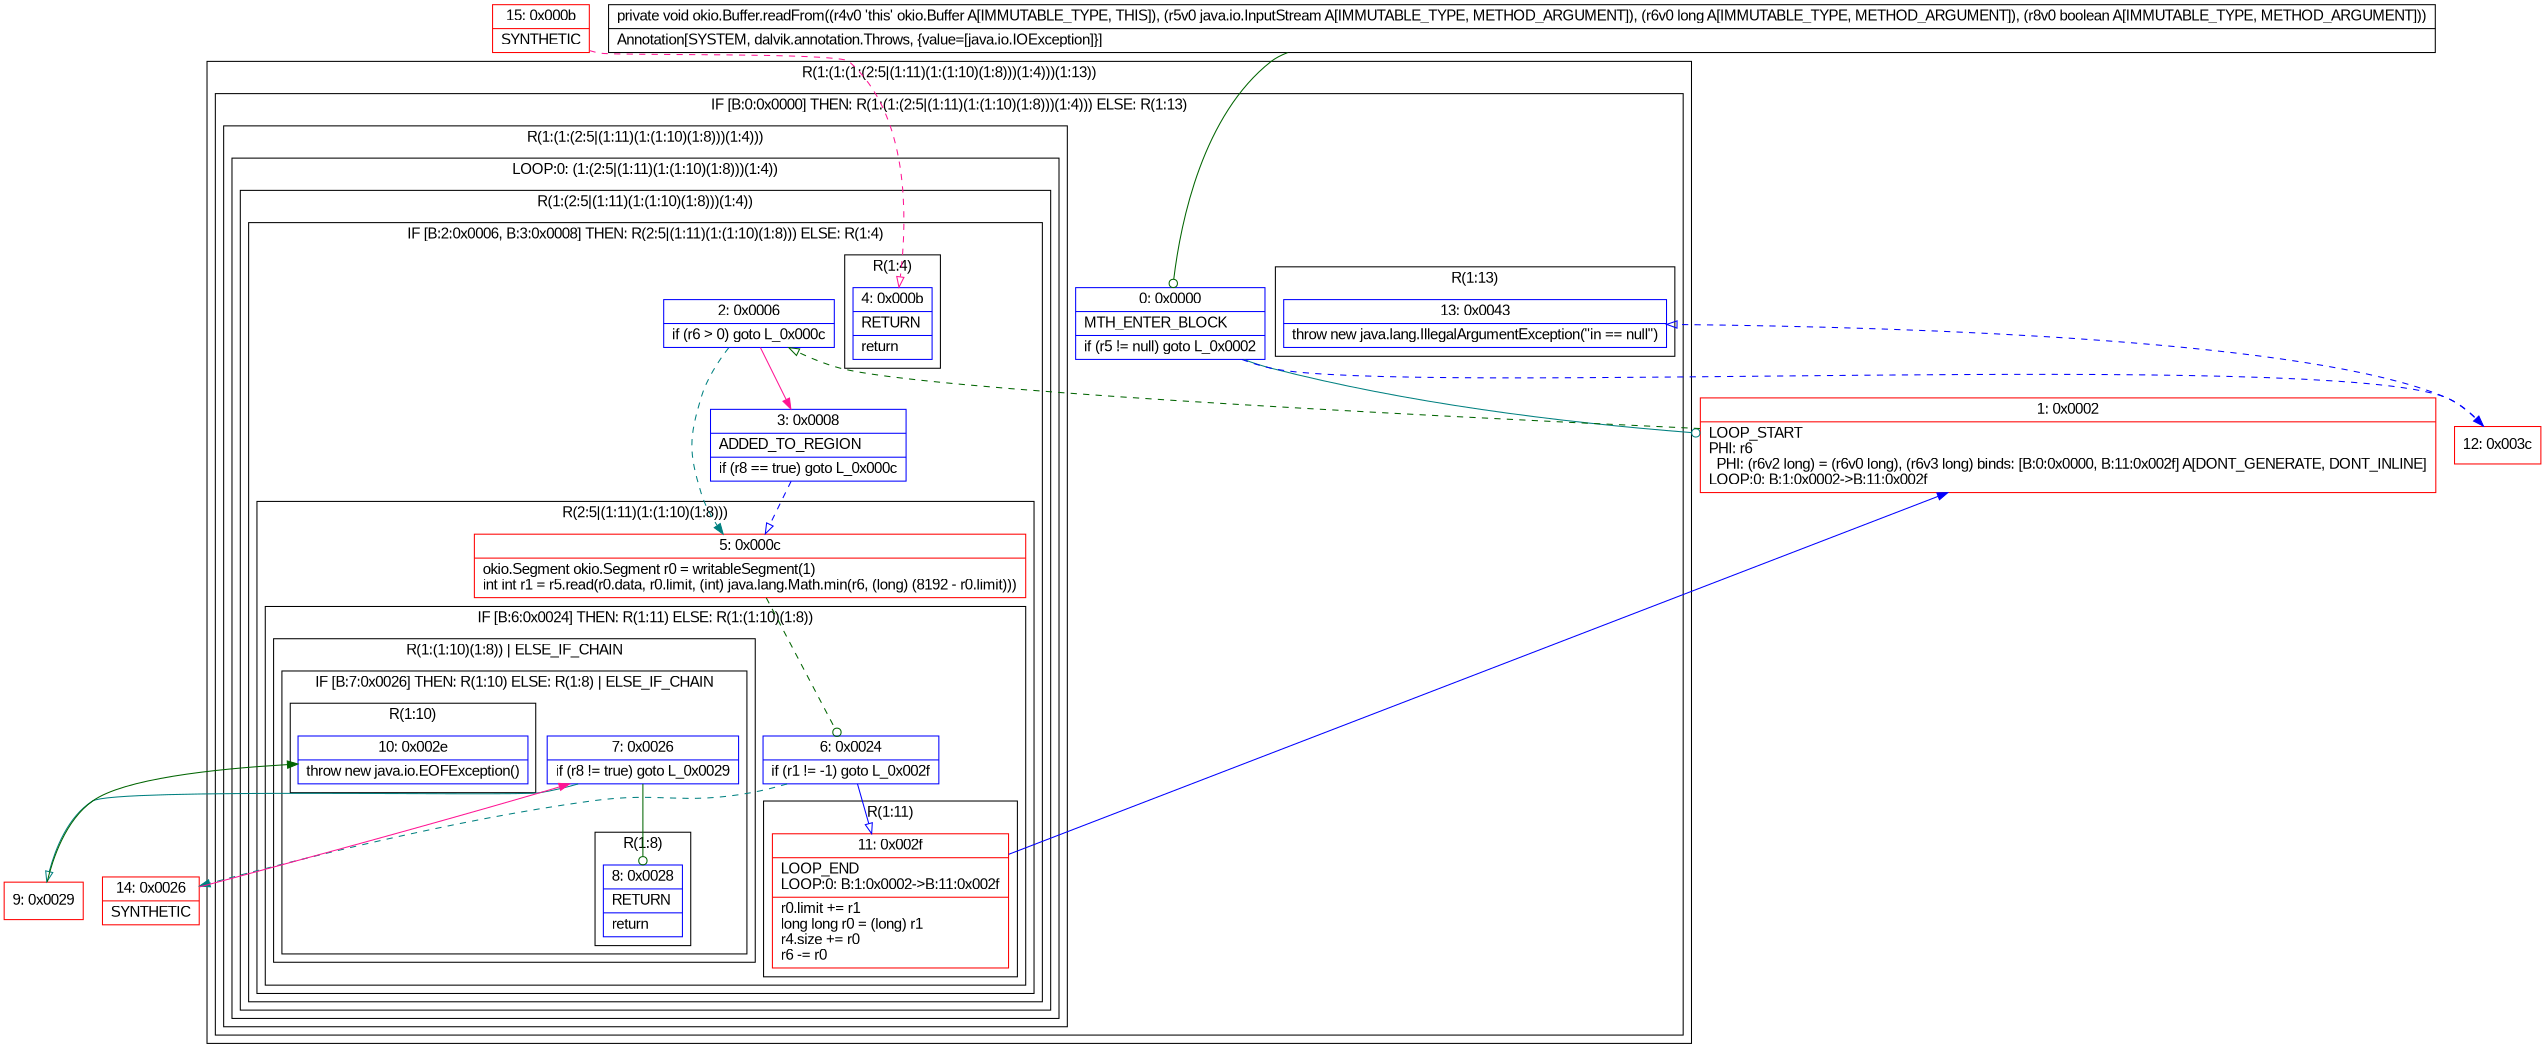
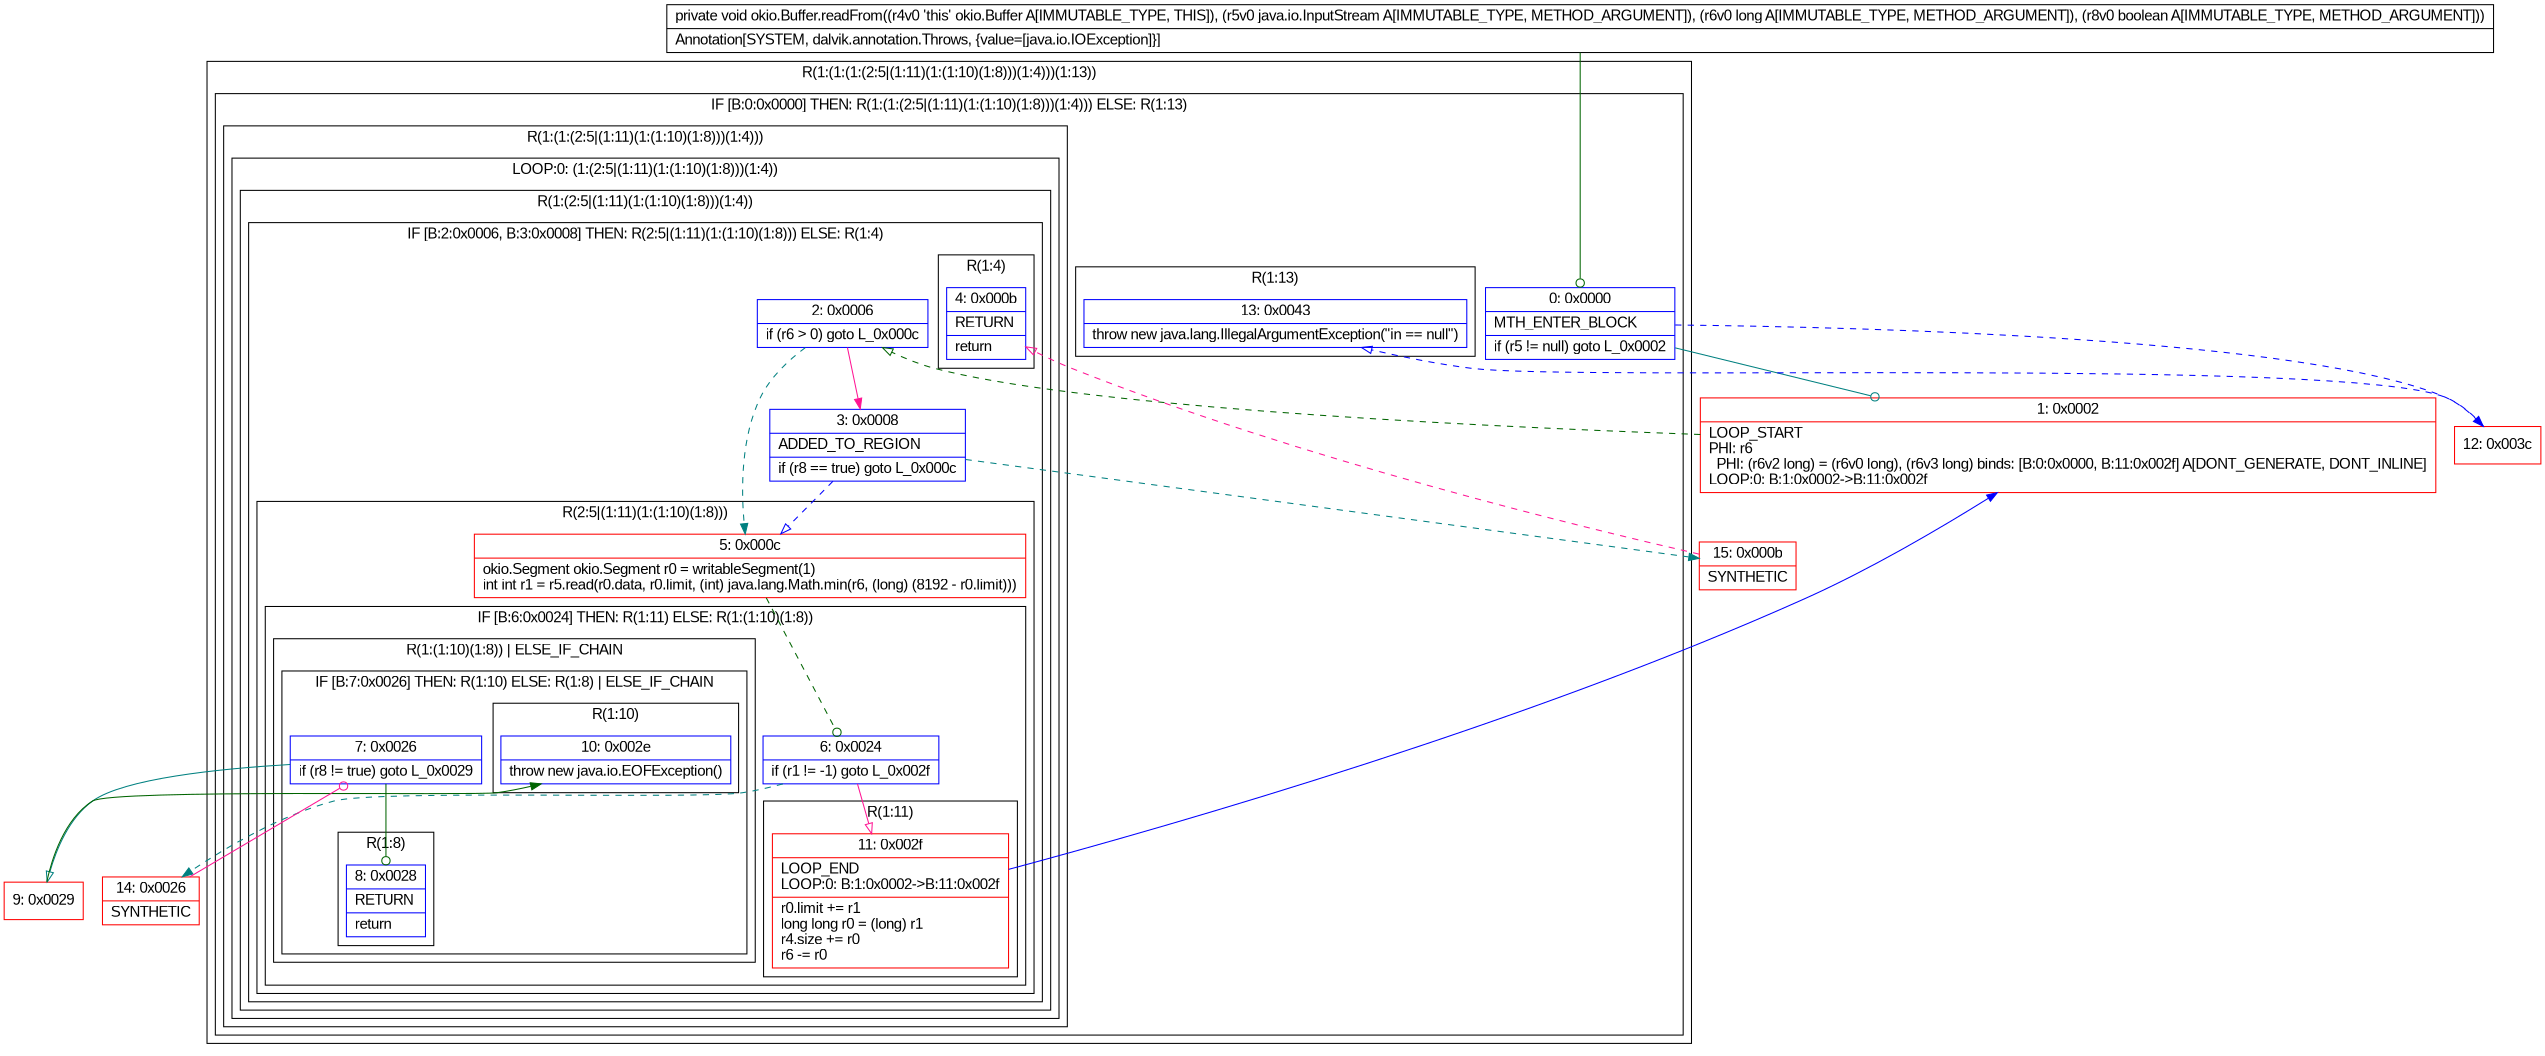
edge "3: 0x0008" -> "15: 0x000b": added
edge "6: 0x0024" -> "11: 0x002f": color blue -> deeppink
edge "14: 0x0026" -> "7: 0x0026": arrowhead normal -> odot
